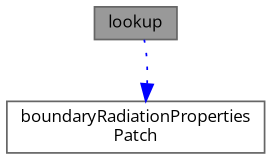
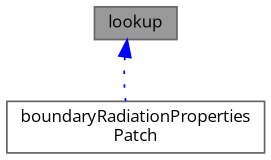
edge "lookup" -> "boundaryRadiationProperties Patch": reversed
